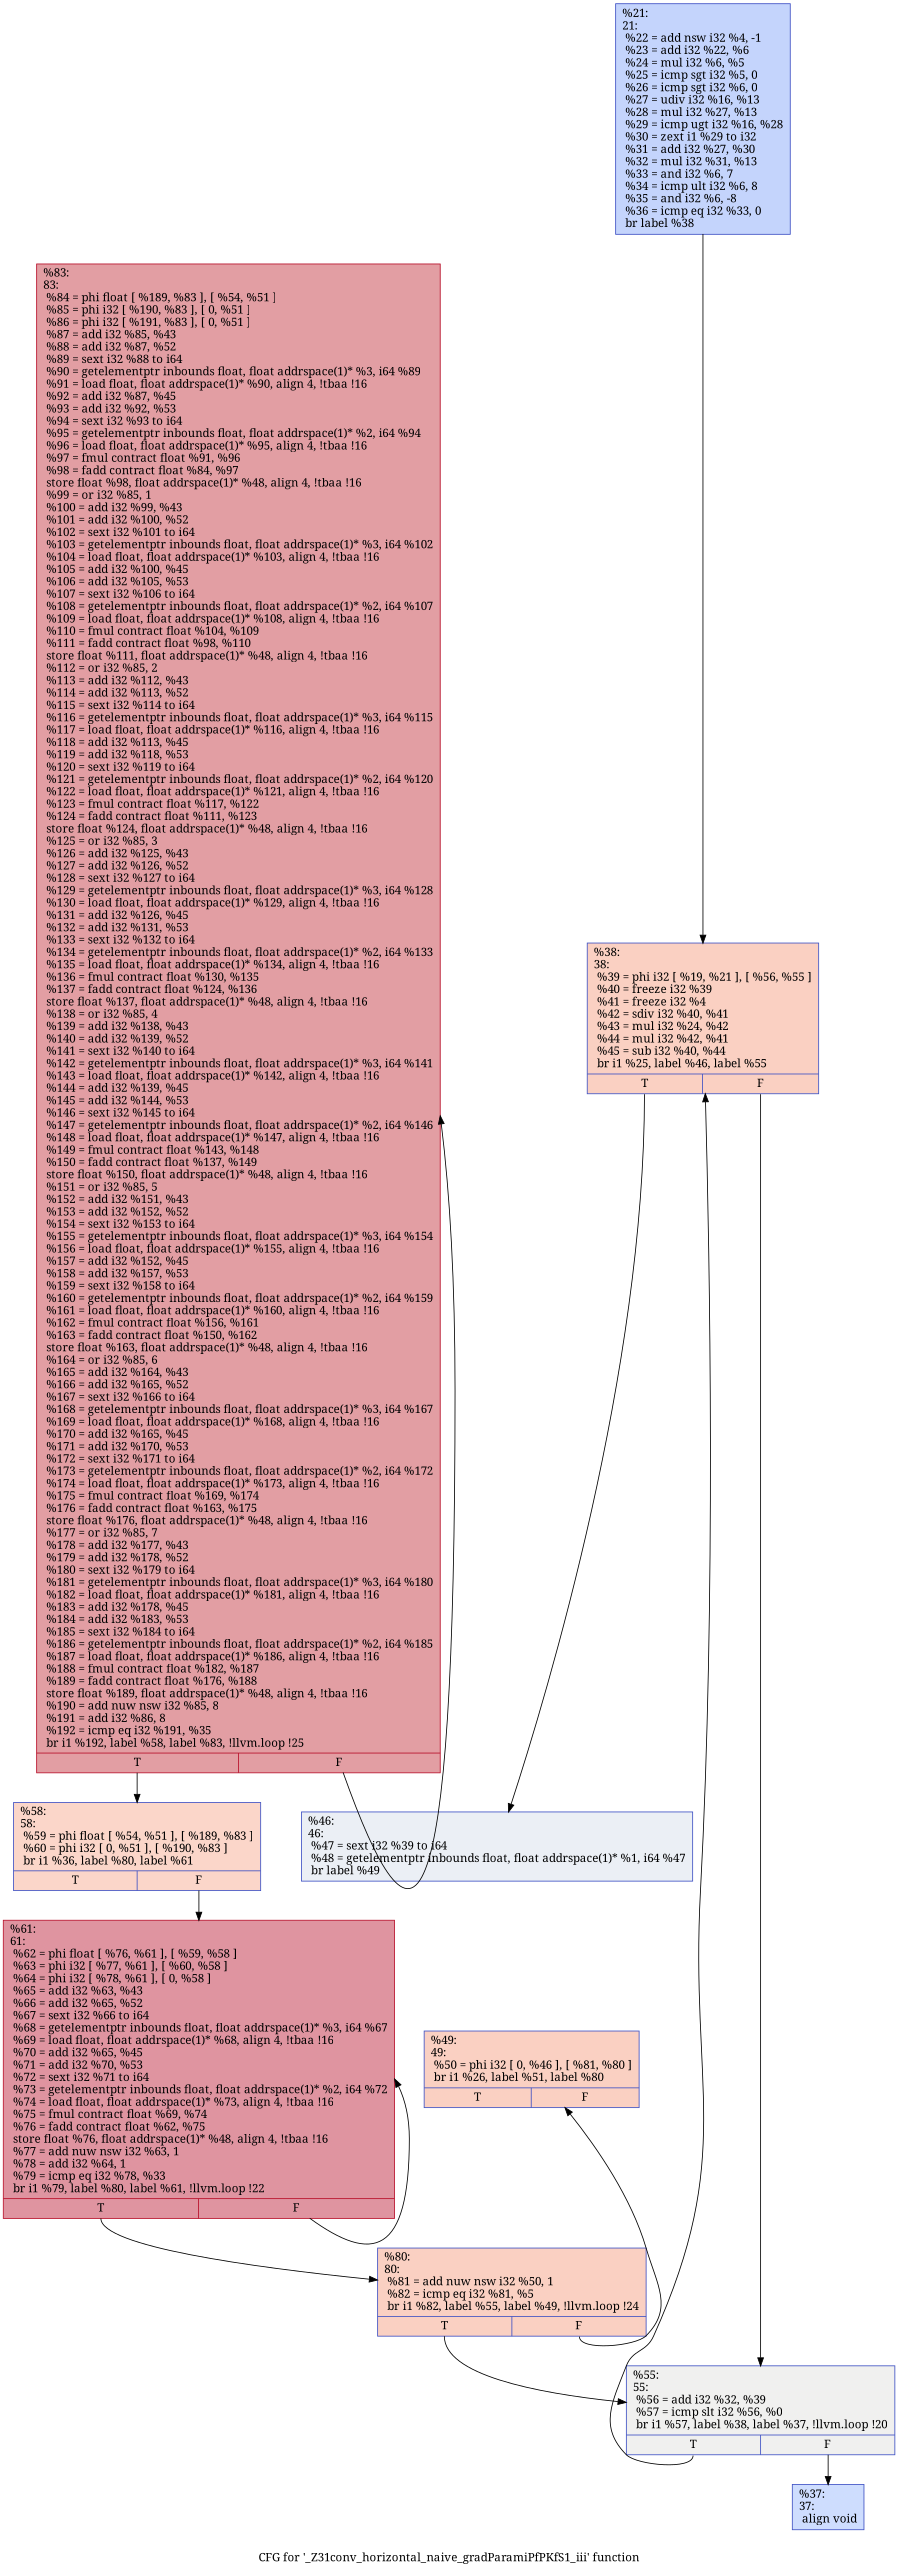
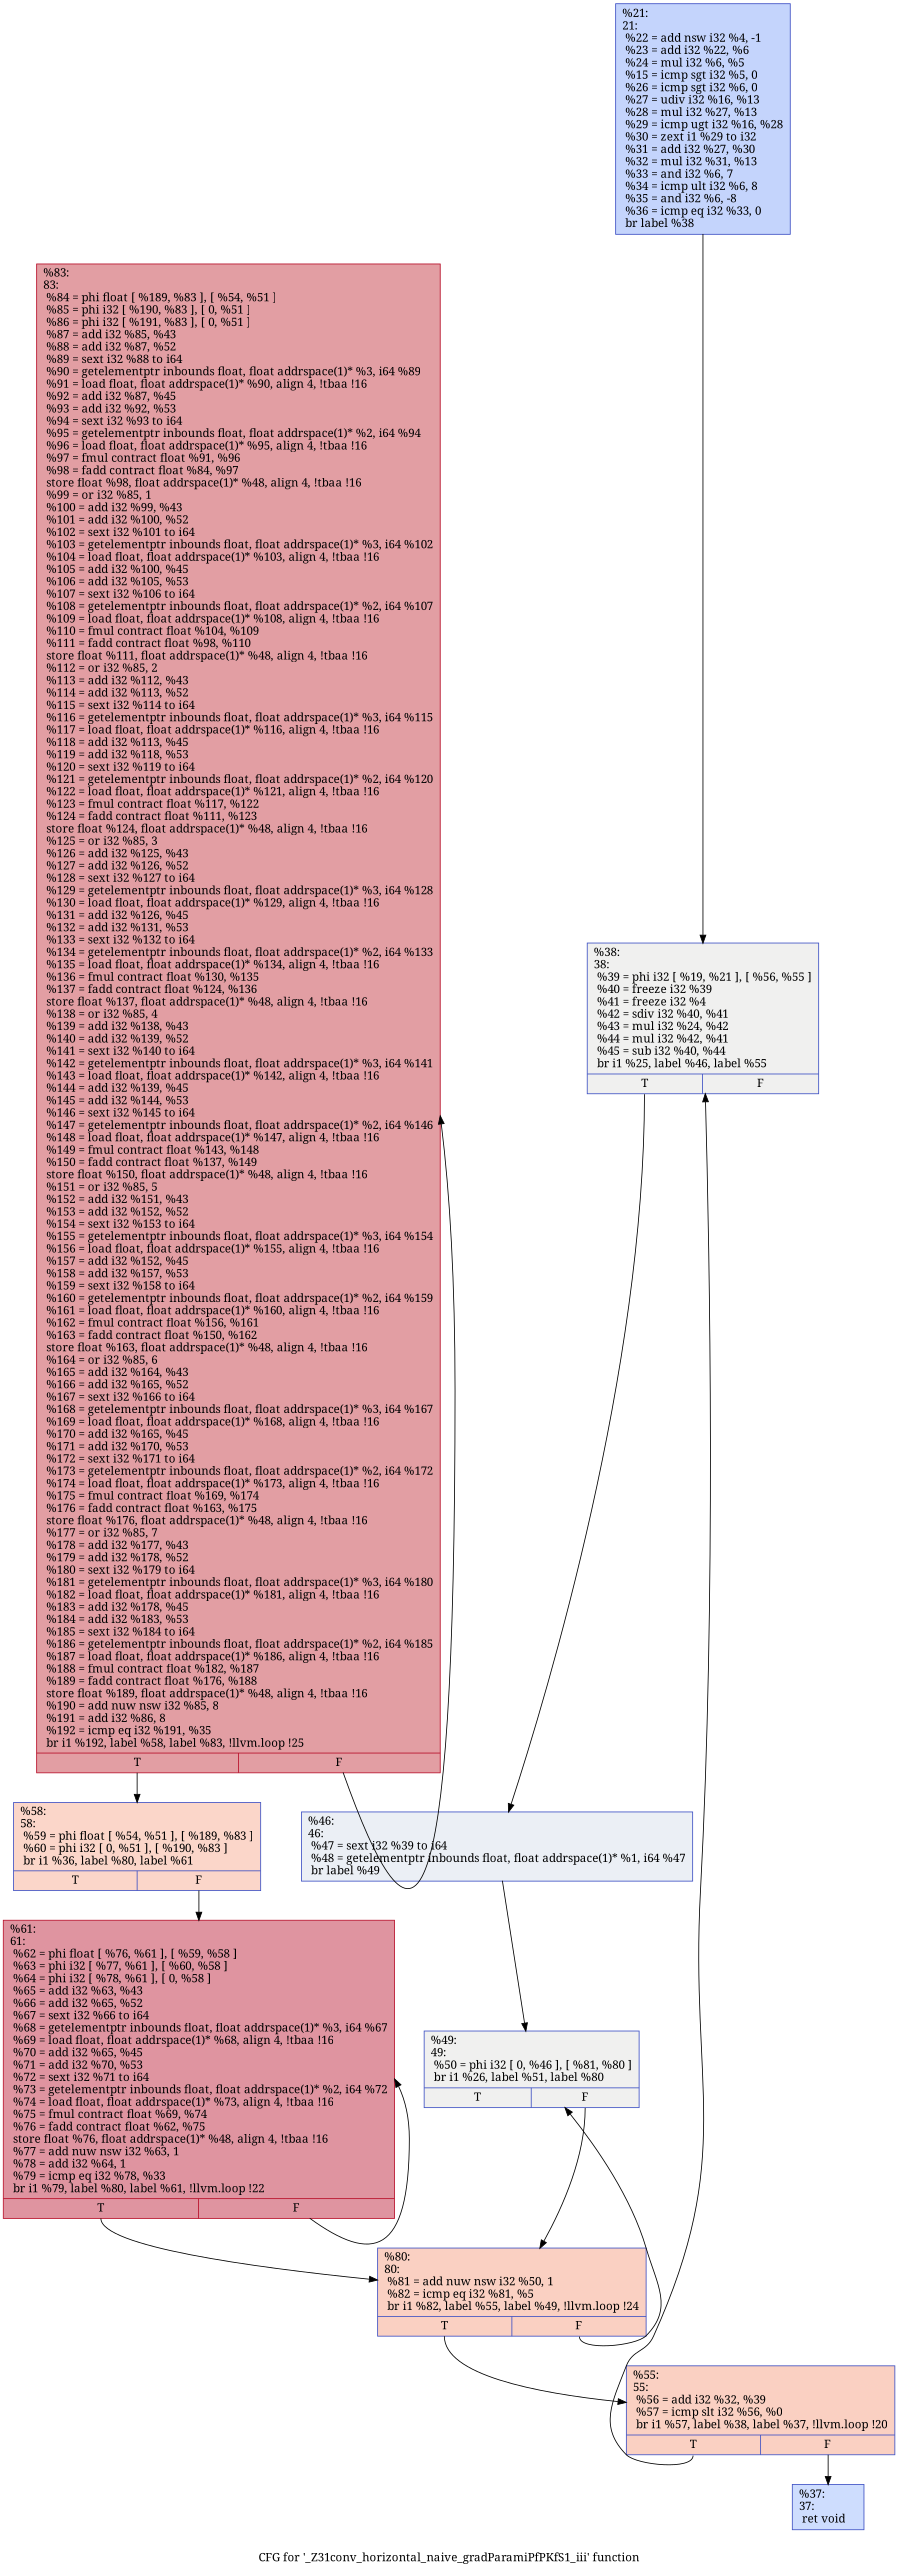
node "%21:": text "%25 = icmp sgt i32 %5, 0" -> "%15 = icmp sgt i32 %5, 0"
node "%38:": fillcolor #f3947570 -> #dedcdb70
edge "%38:" -> "%55:": removed
edge "%46:" -> "%49:": added
node "%49:": fillcolor #f3947570 -> #dedcdb70
edge "%49:" -> "%80:": added
node "%55:": fillcolor #dedcdb70 -> #f3947570
node "%37:": text "align void" -> "ret void"
